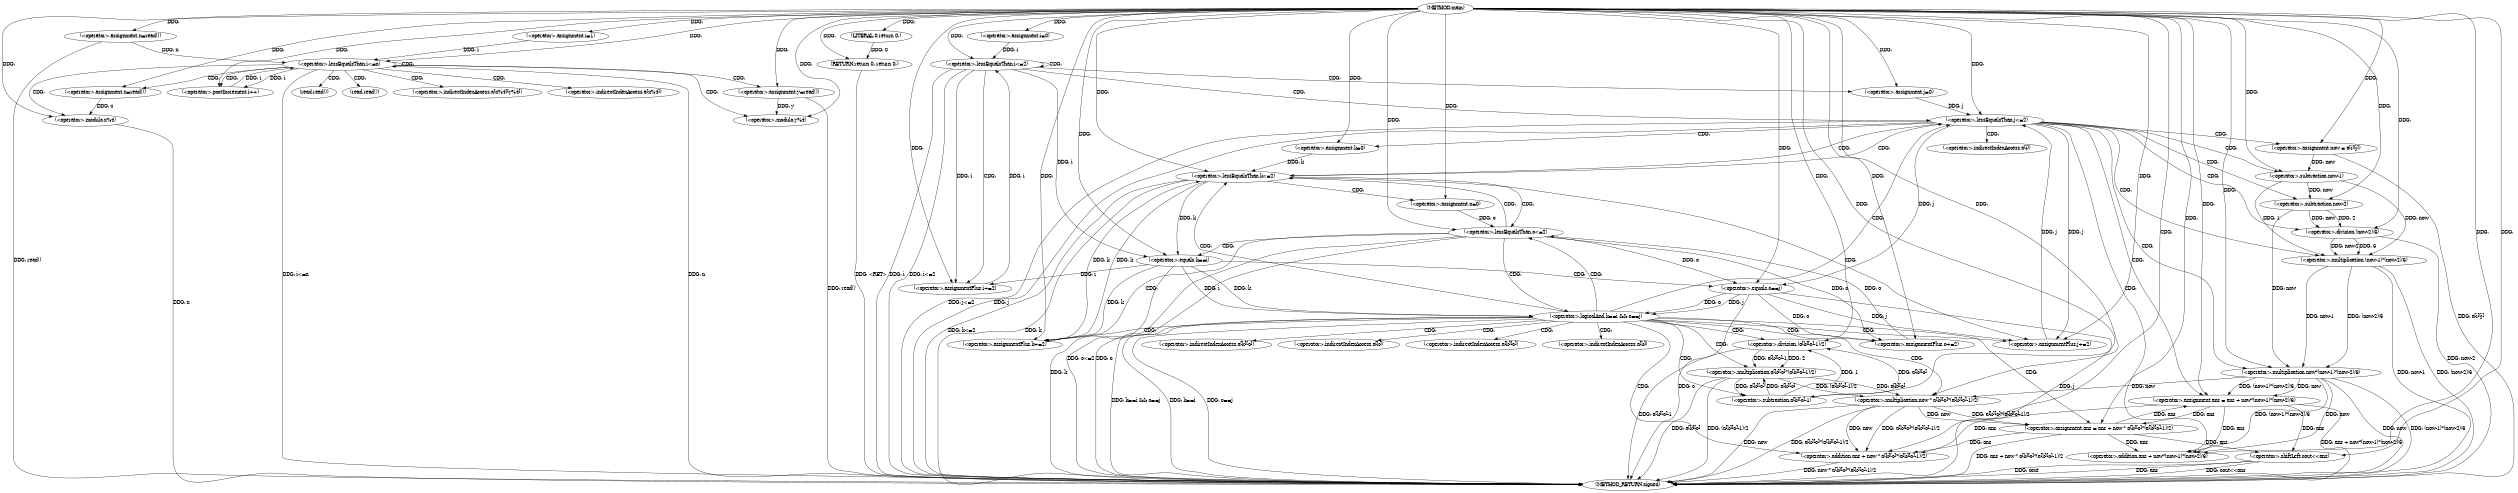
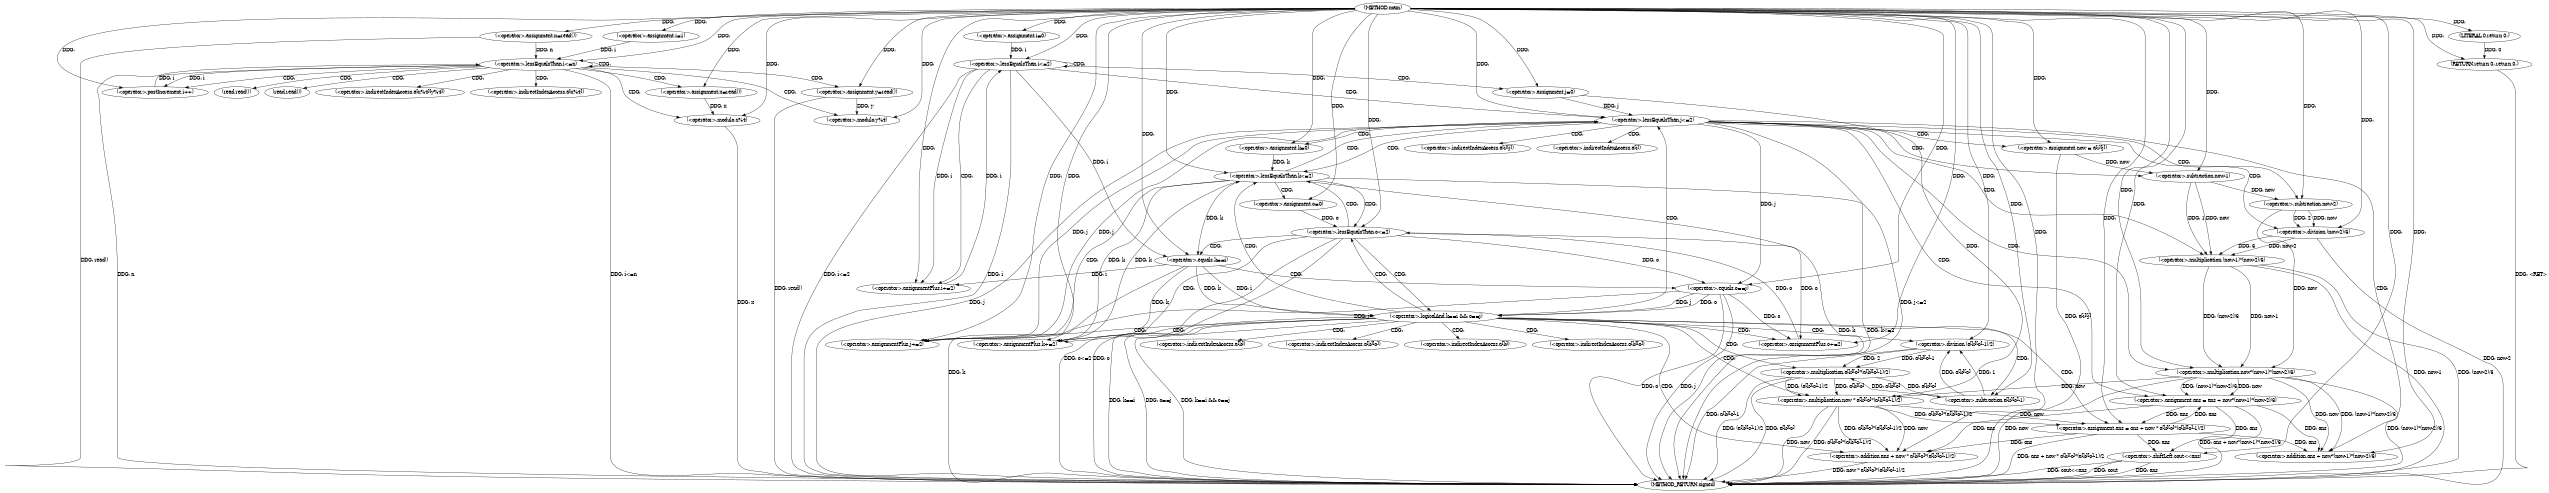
node "(<operator>.indirectIndexAccess,a[i][j])": added
edge "(METHOD,main)" -> "(<operator>.multiplication,now * a[k][o]*(a[k][o]-1)/2)": now "(<operator>.assignment,j=0)" -> "(<operator>.multiplication,now * a[k][o]*(a[k][o]-1)/2)"
edge "(METHOD,main)" -> "(<operator>.addition,ans + now * a[k][o]*(a[k][o]-1)/2)": label "CDG: " -> "DDG: "
